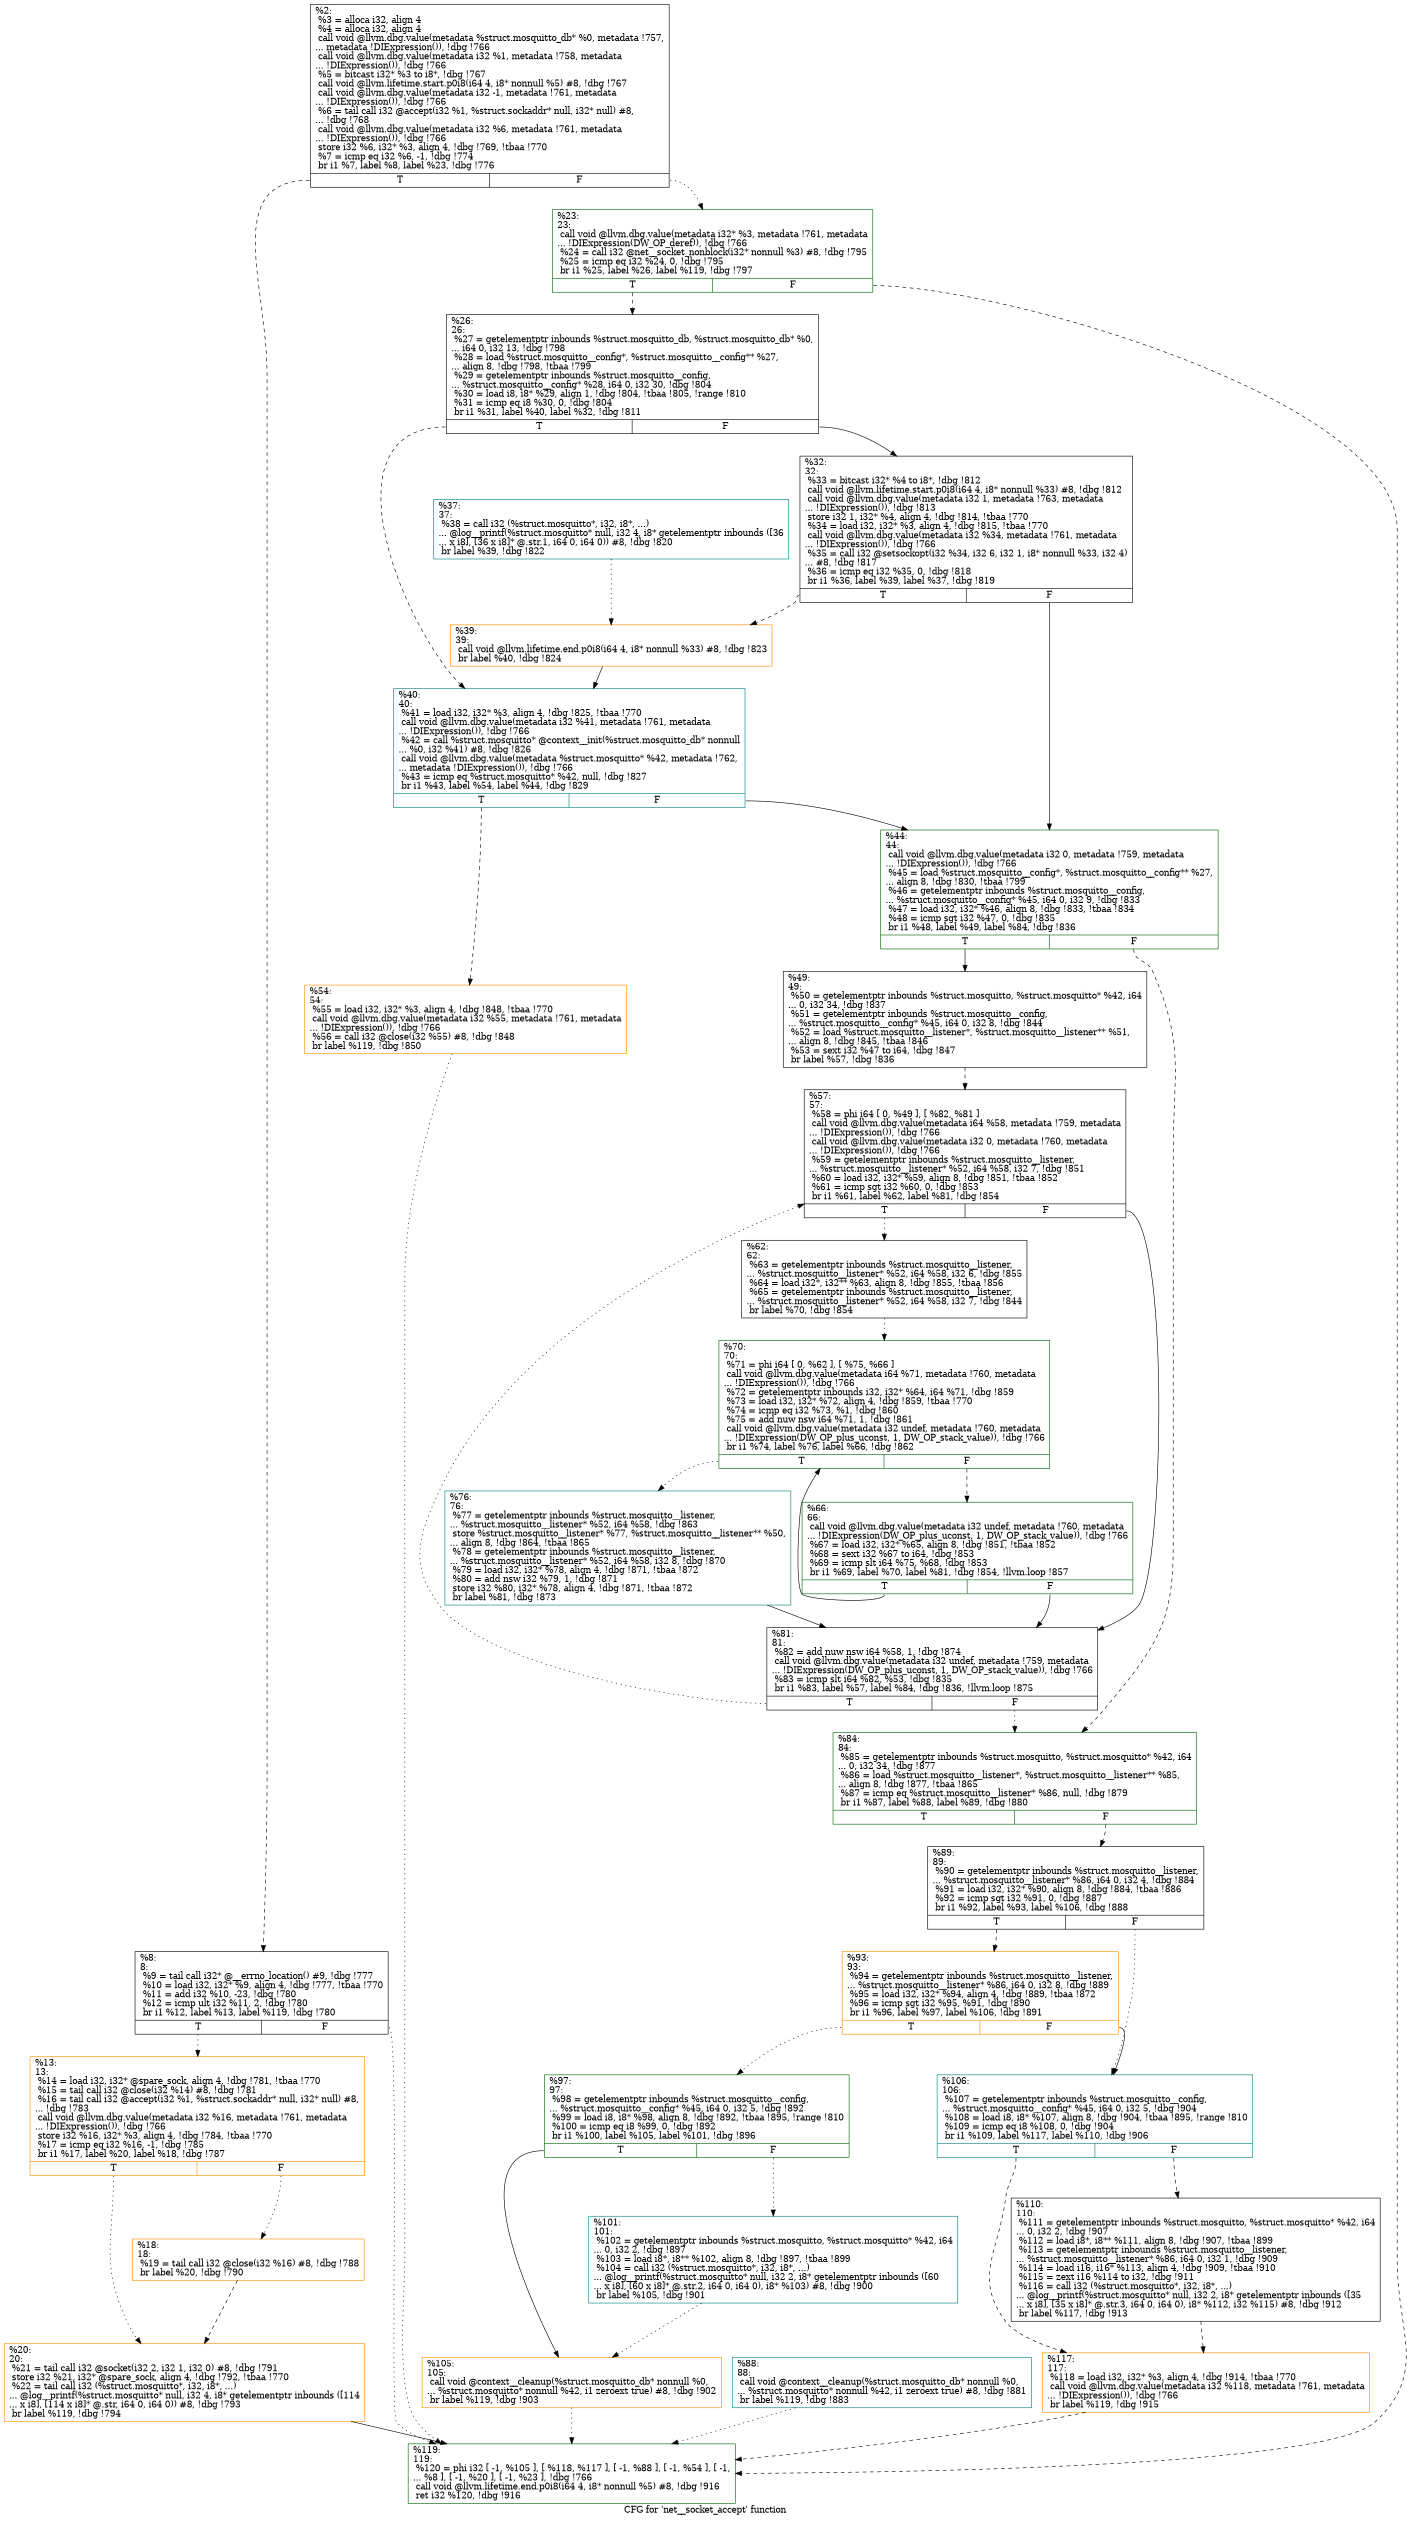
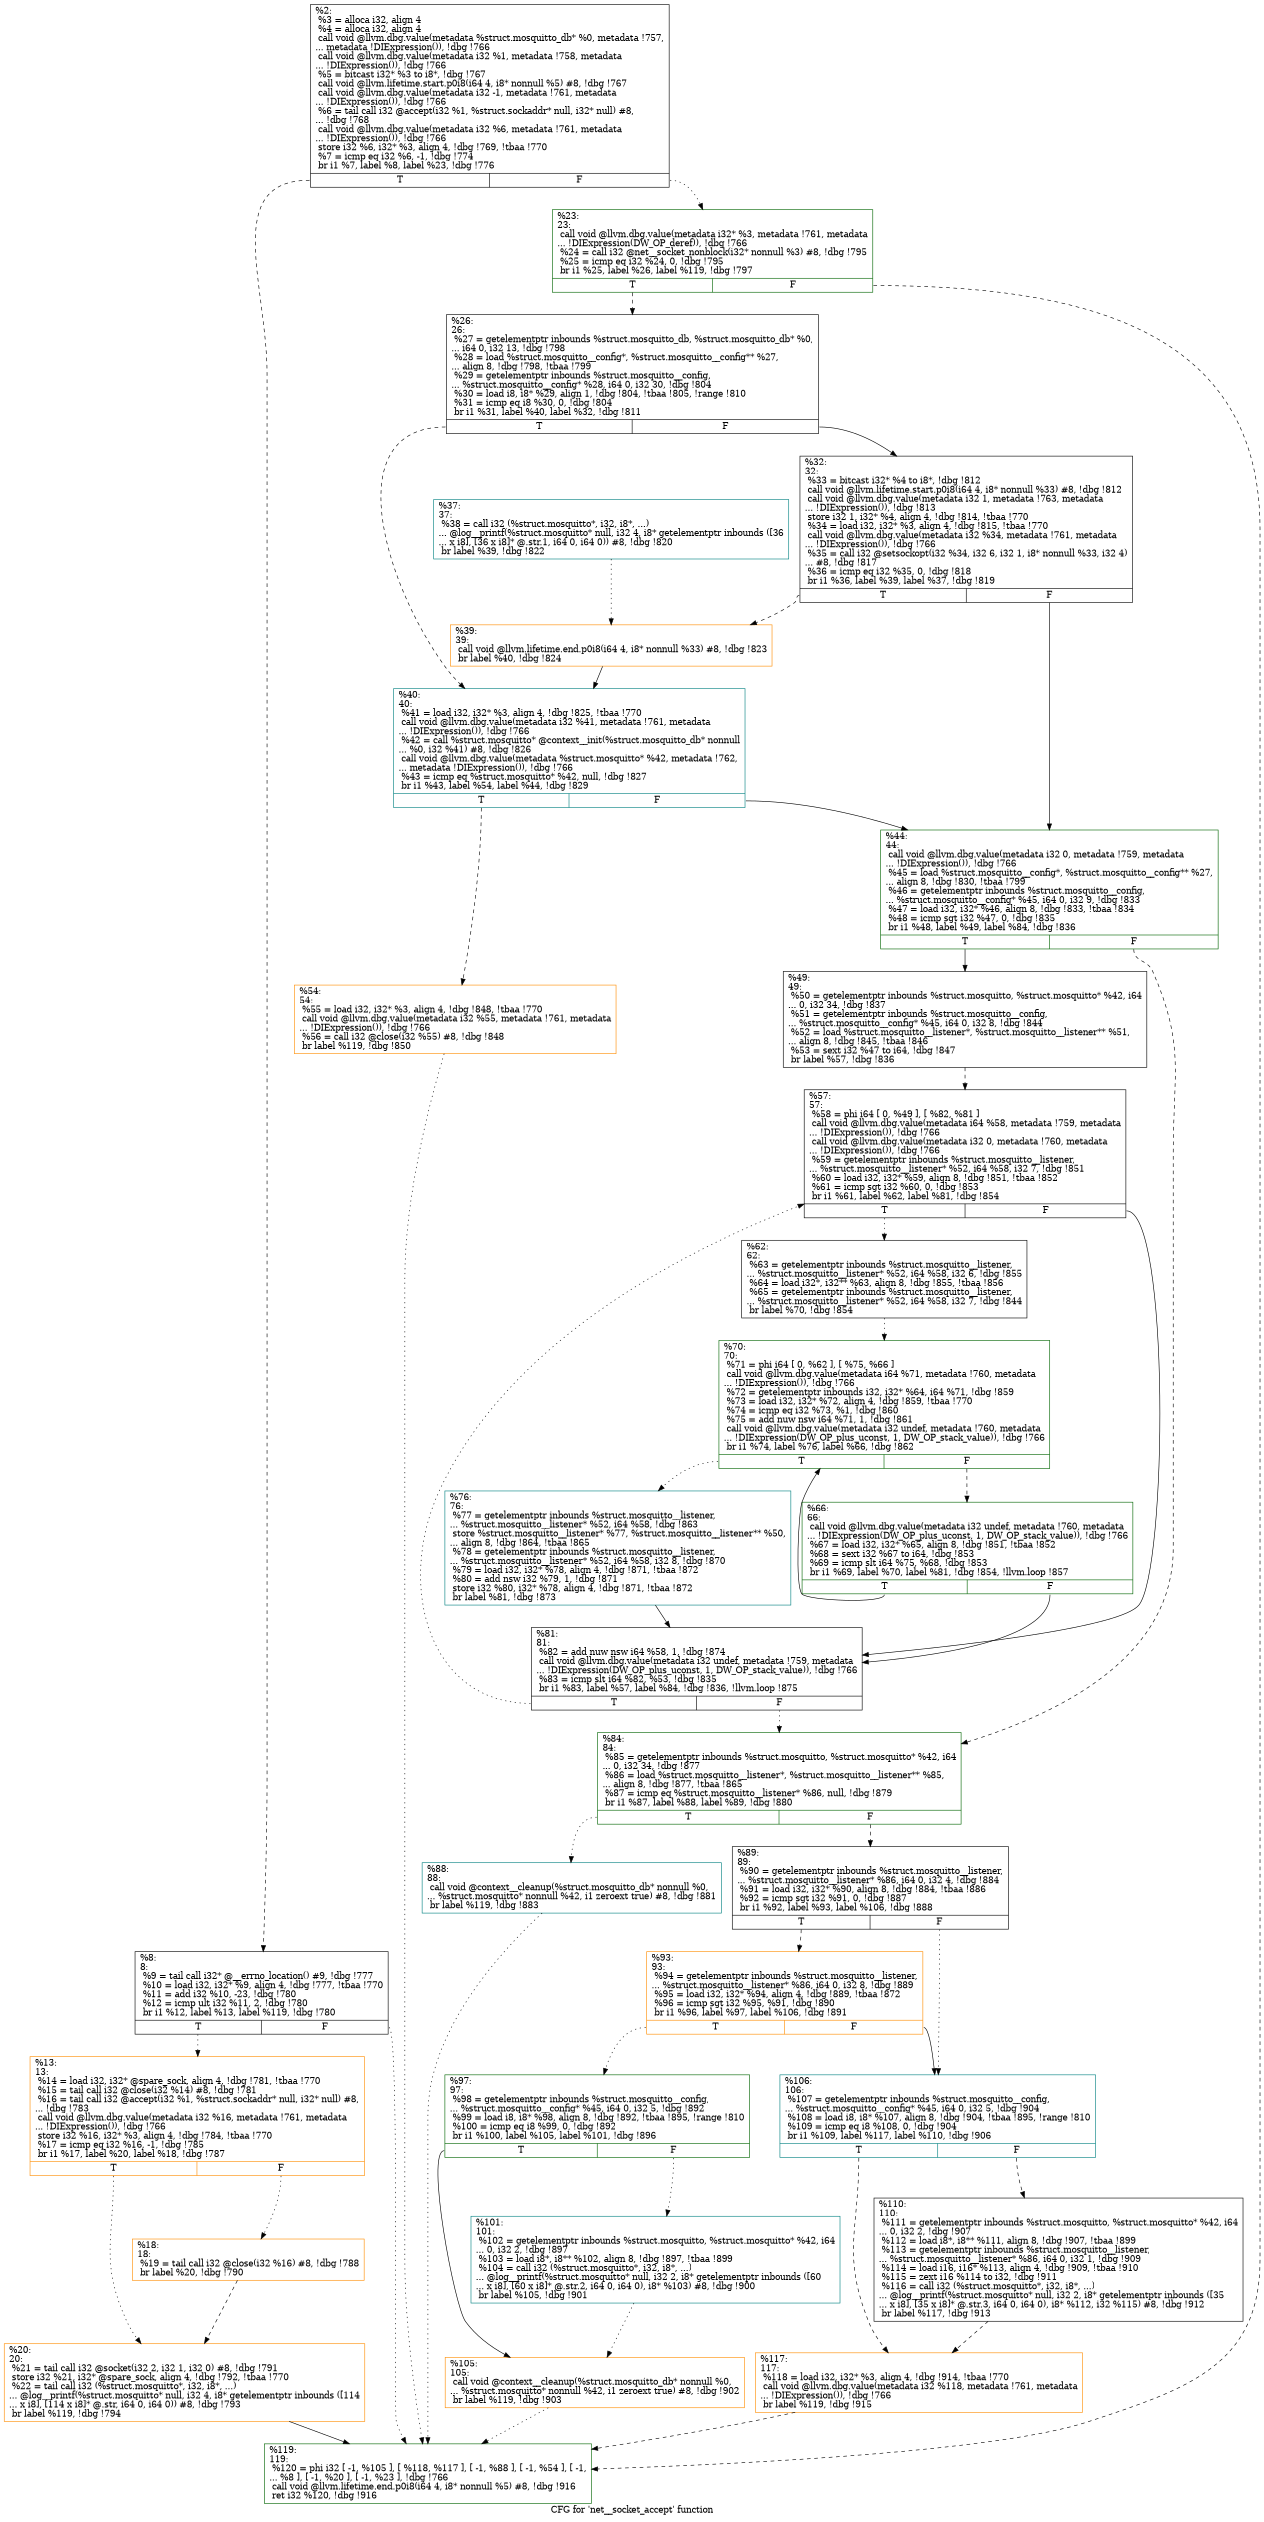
edge "%84:" -> "%88:": added
